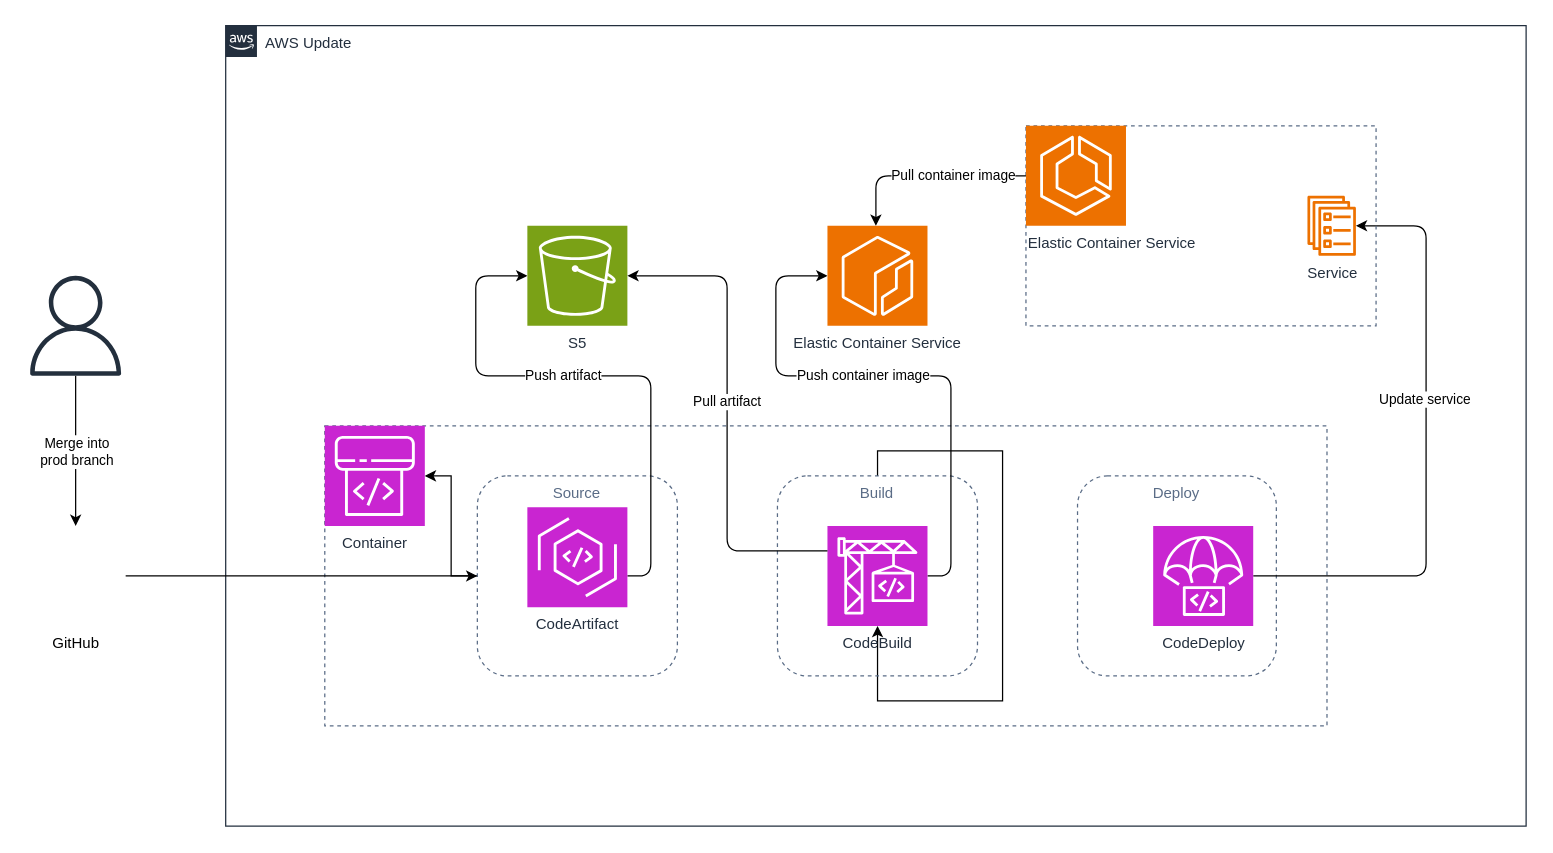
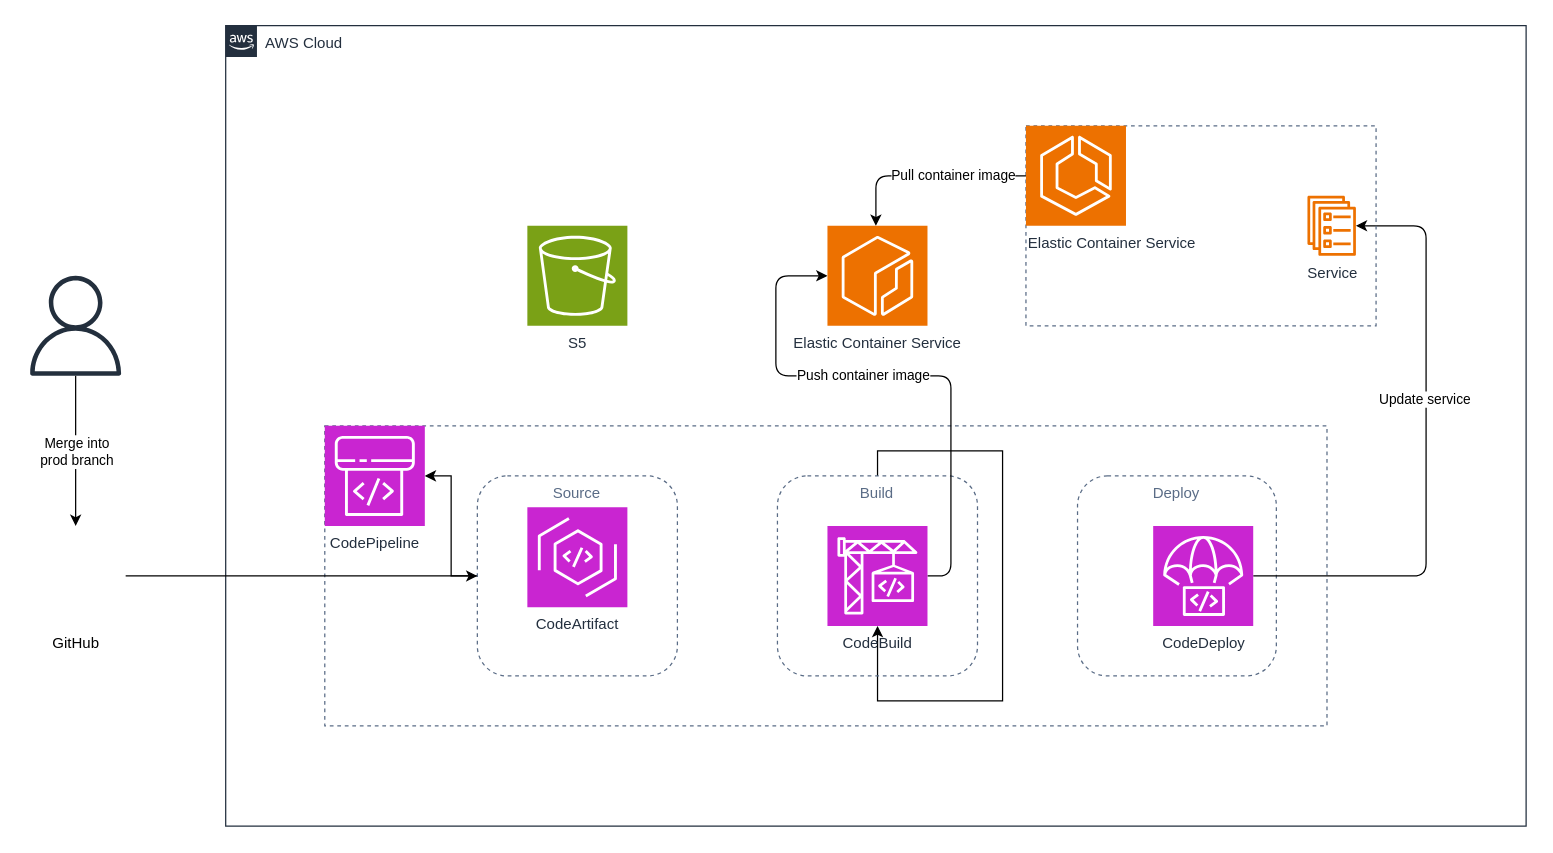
node "AWS Update": label "AWS Update" -> "AWS Cloud"
edge "CodeArtifact" -> "S5": removed, label "Push artifact"
edge "CodeBuild" -> "S5": removed, label "Pull artifact"
node "Container": label "Container" -> "CodePipeline"
